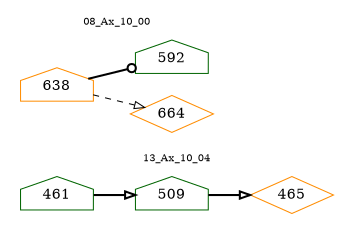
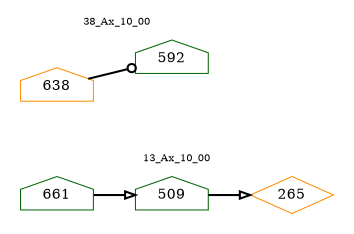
cluster "08_Ax_10_00": label "08_Ax_10_00" -> "38_Ax_10_00"
node "664": removed
cluster "13_Ax_10_04": label "13_Ax_10_04" -> "13_Ax_10_00"
node "461": label "461" -> "661"
node "465": label "465" -> "265"
